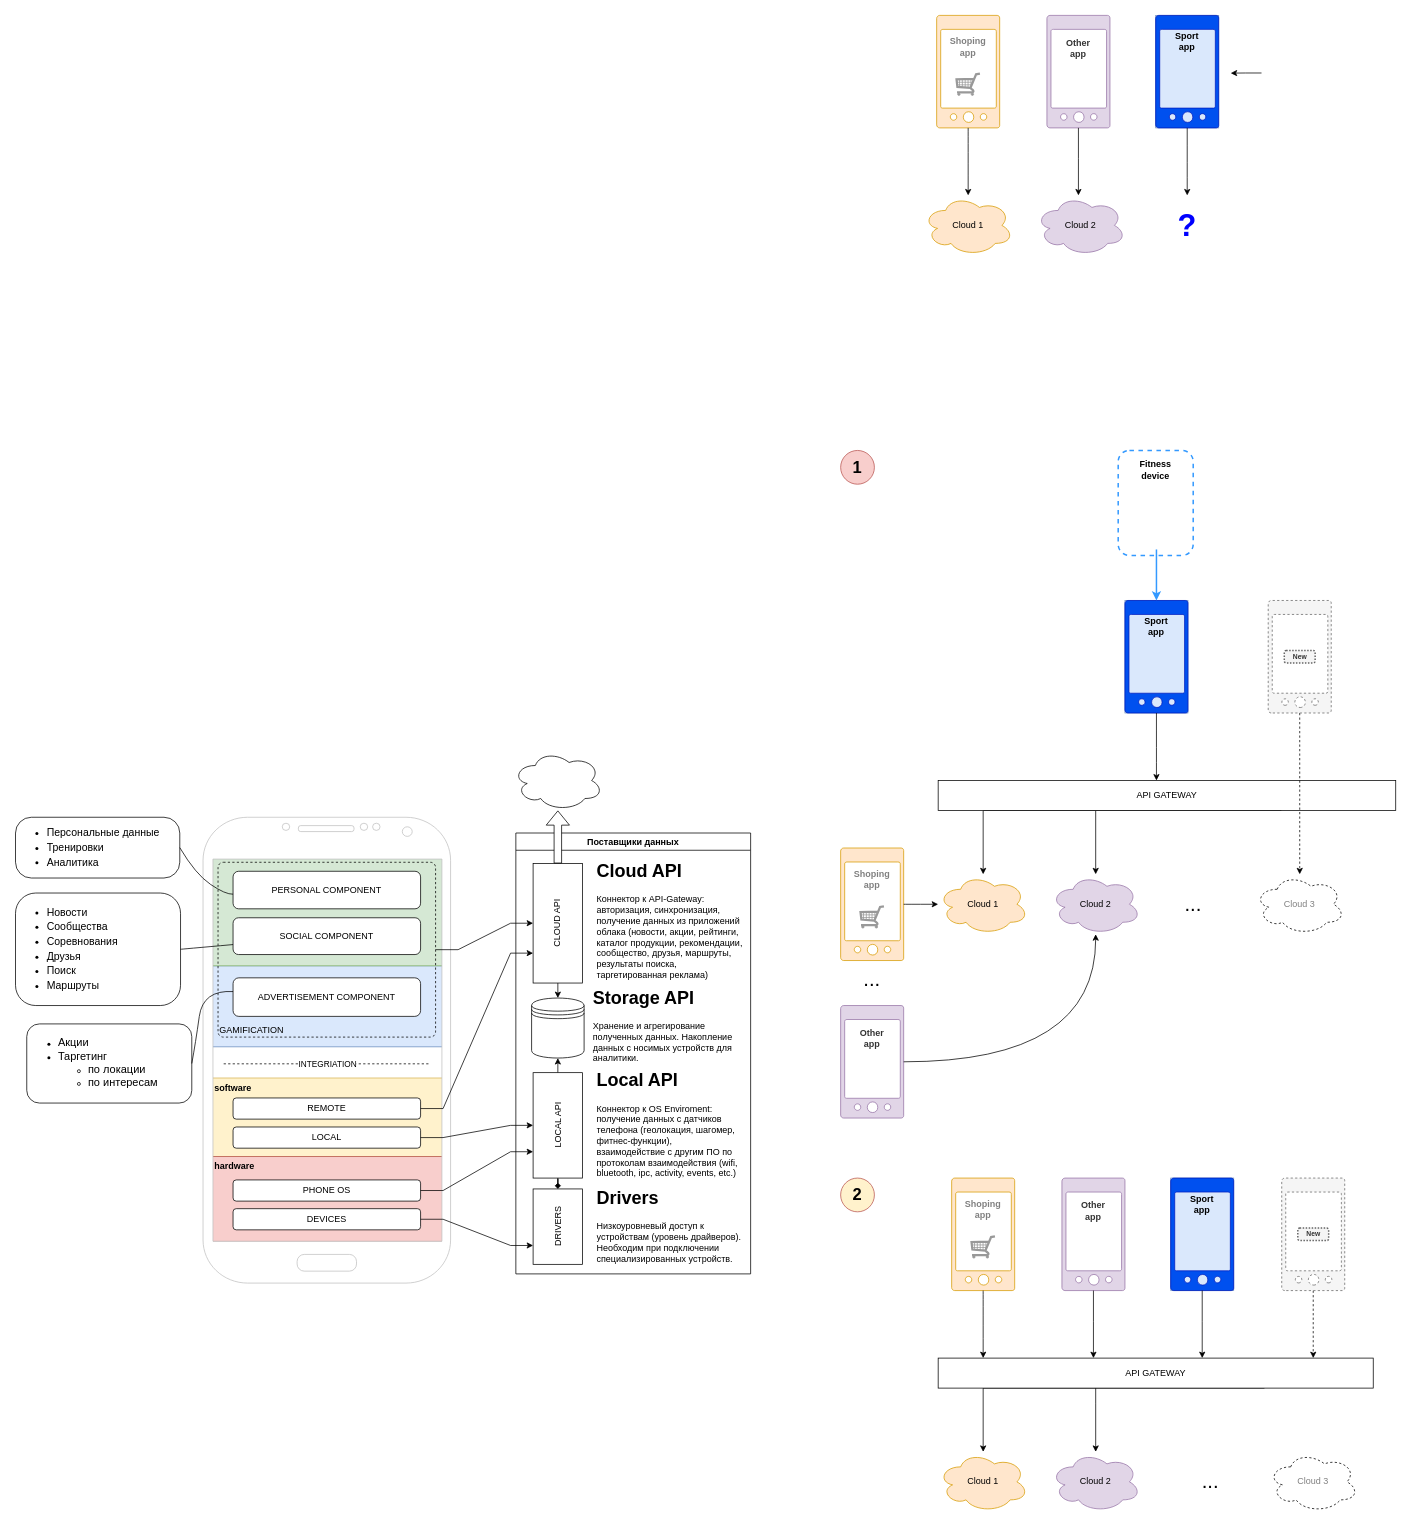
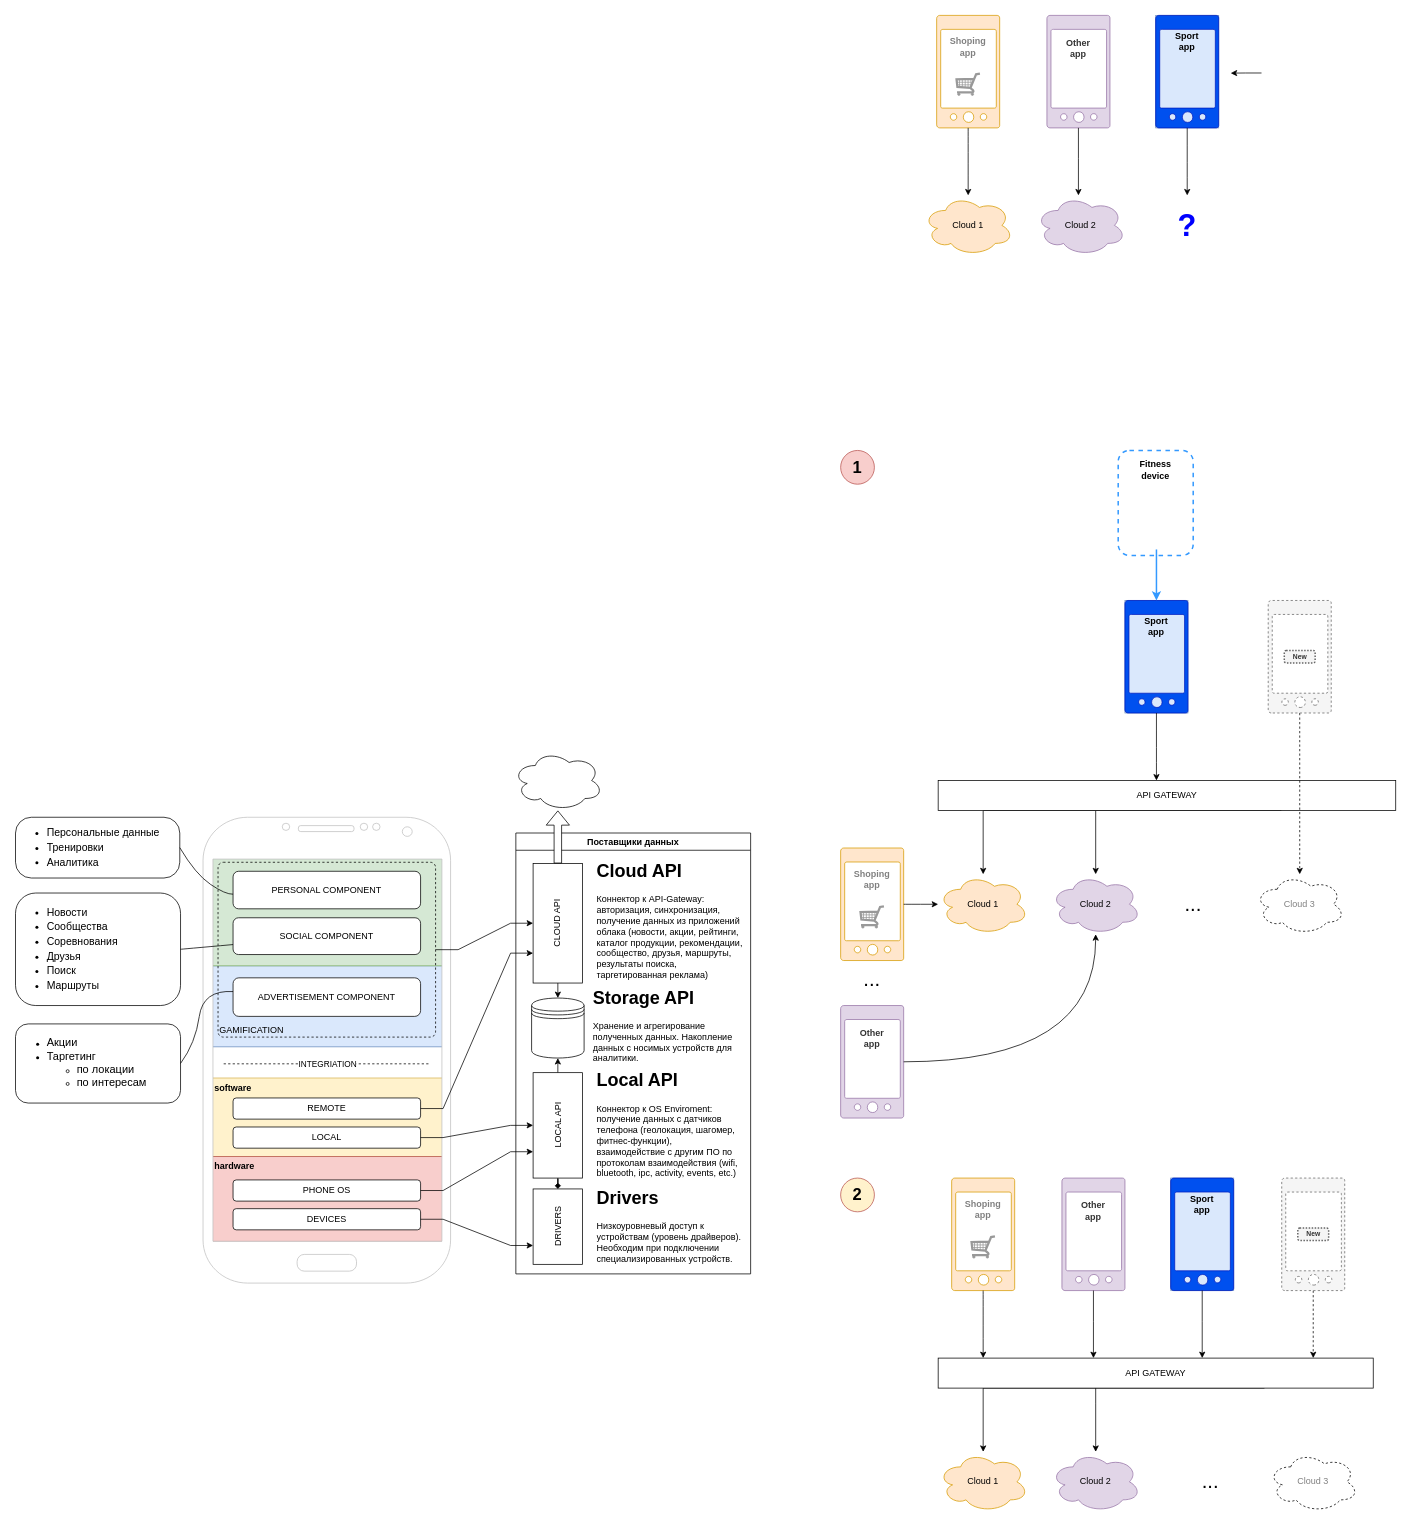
node "Акции Таргетинг по локации по интересам": moved (109, 1063) -> (98, 1063)
